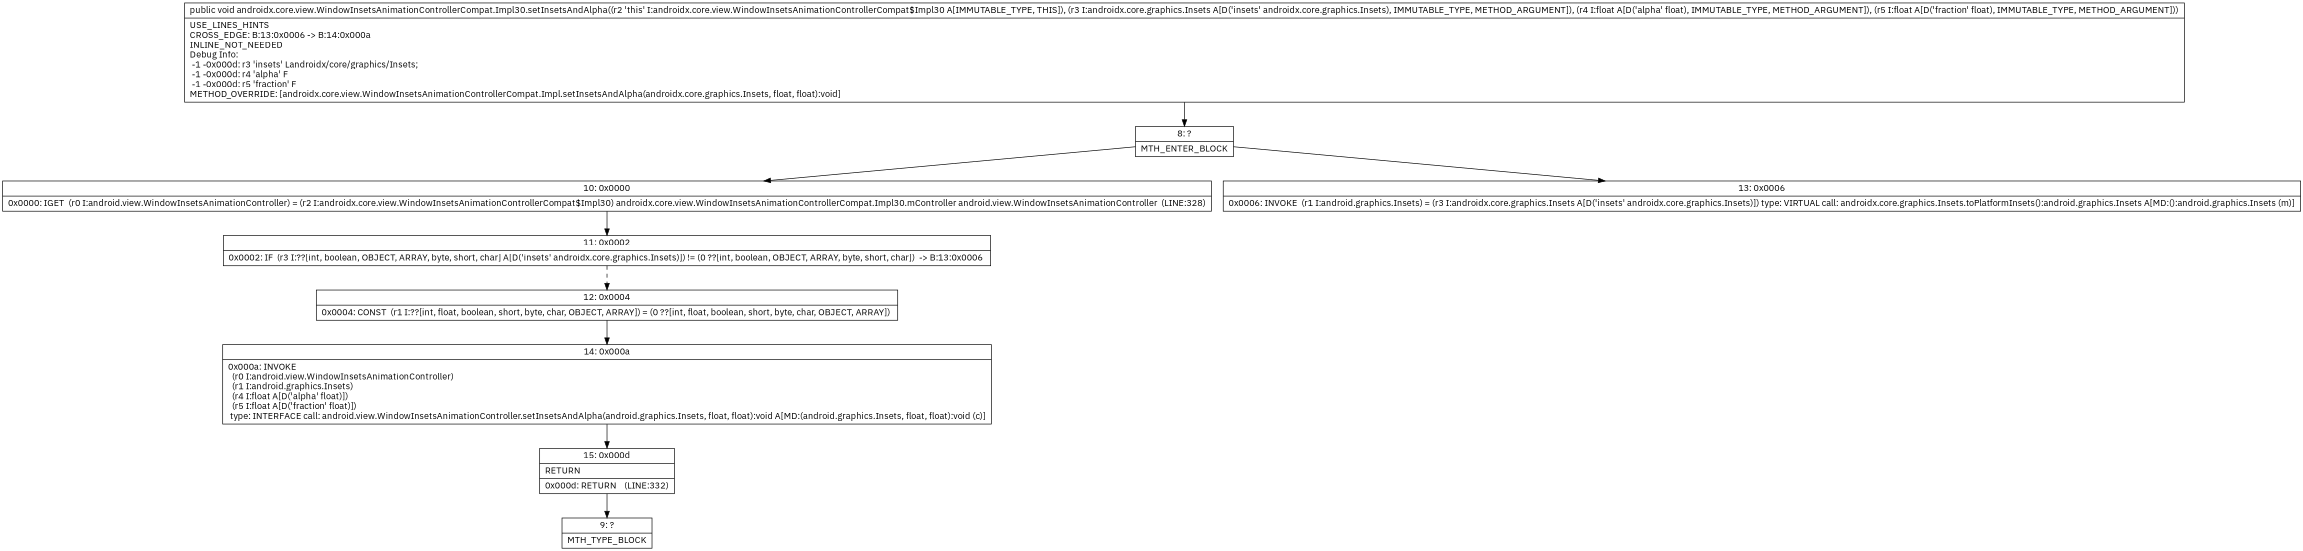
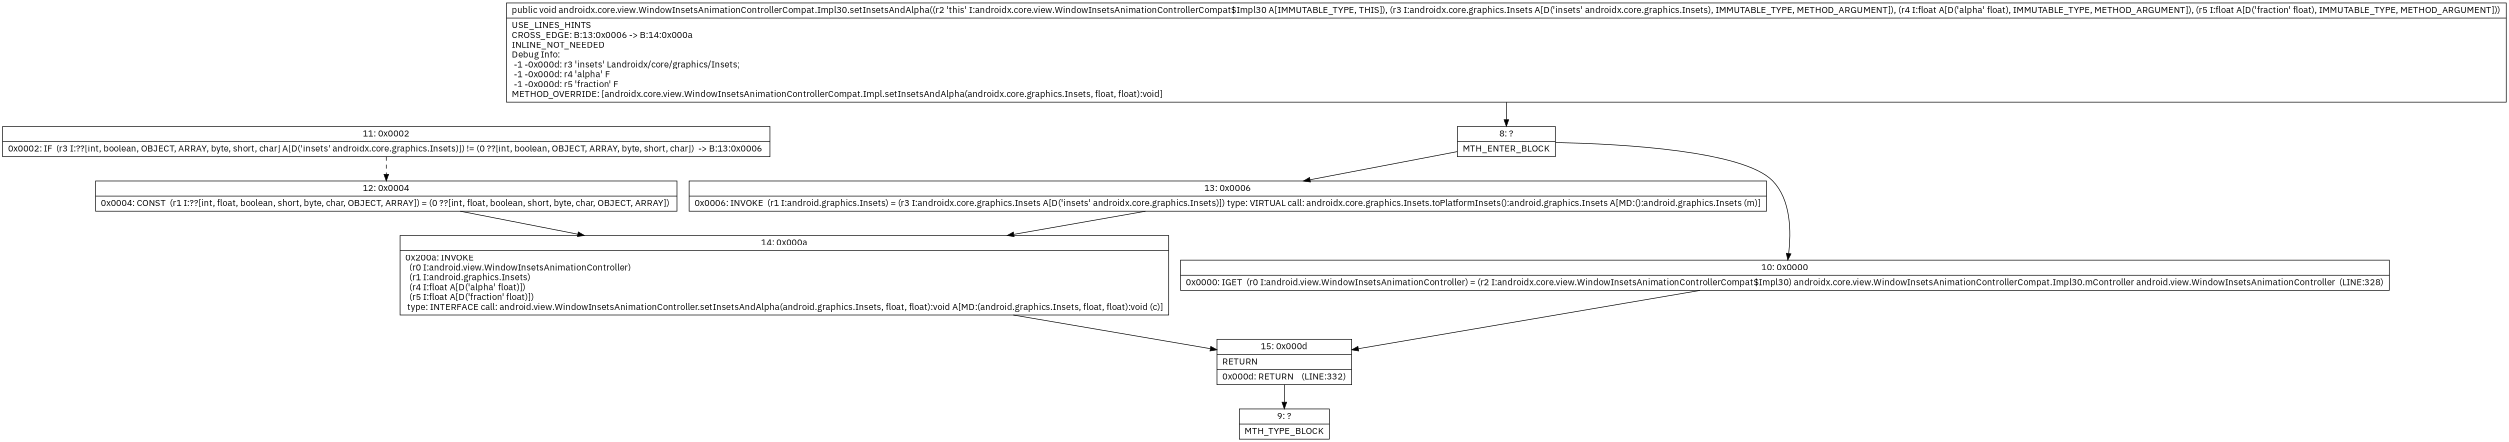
edge "10: 0x0000" -> "11: 0x0002": now "10: 0x0000" -> "15: 0x000d"
edge "13: 0x0006" -> "14: 0x000a": added
node "14: 0x000a": text "0x000a: INVOKE" -> "0x200a: INVOKE"
